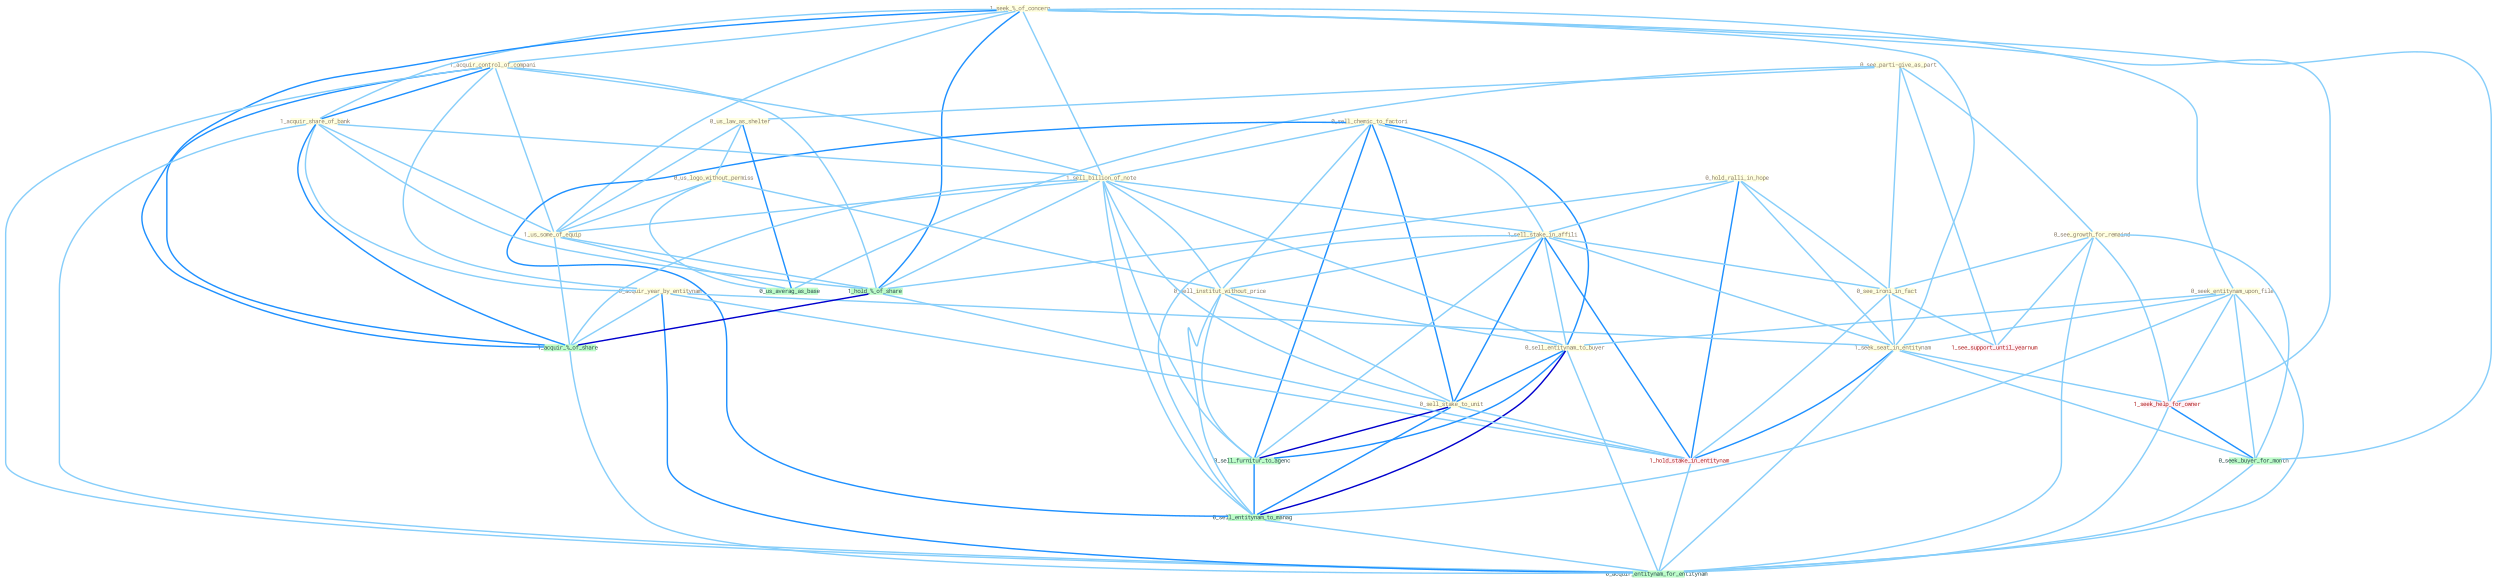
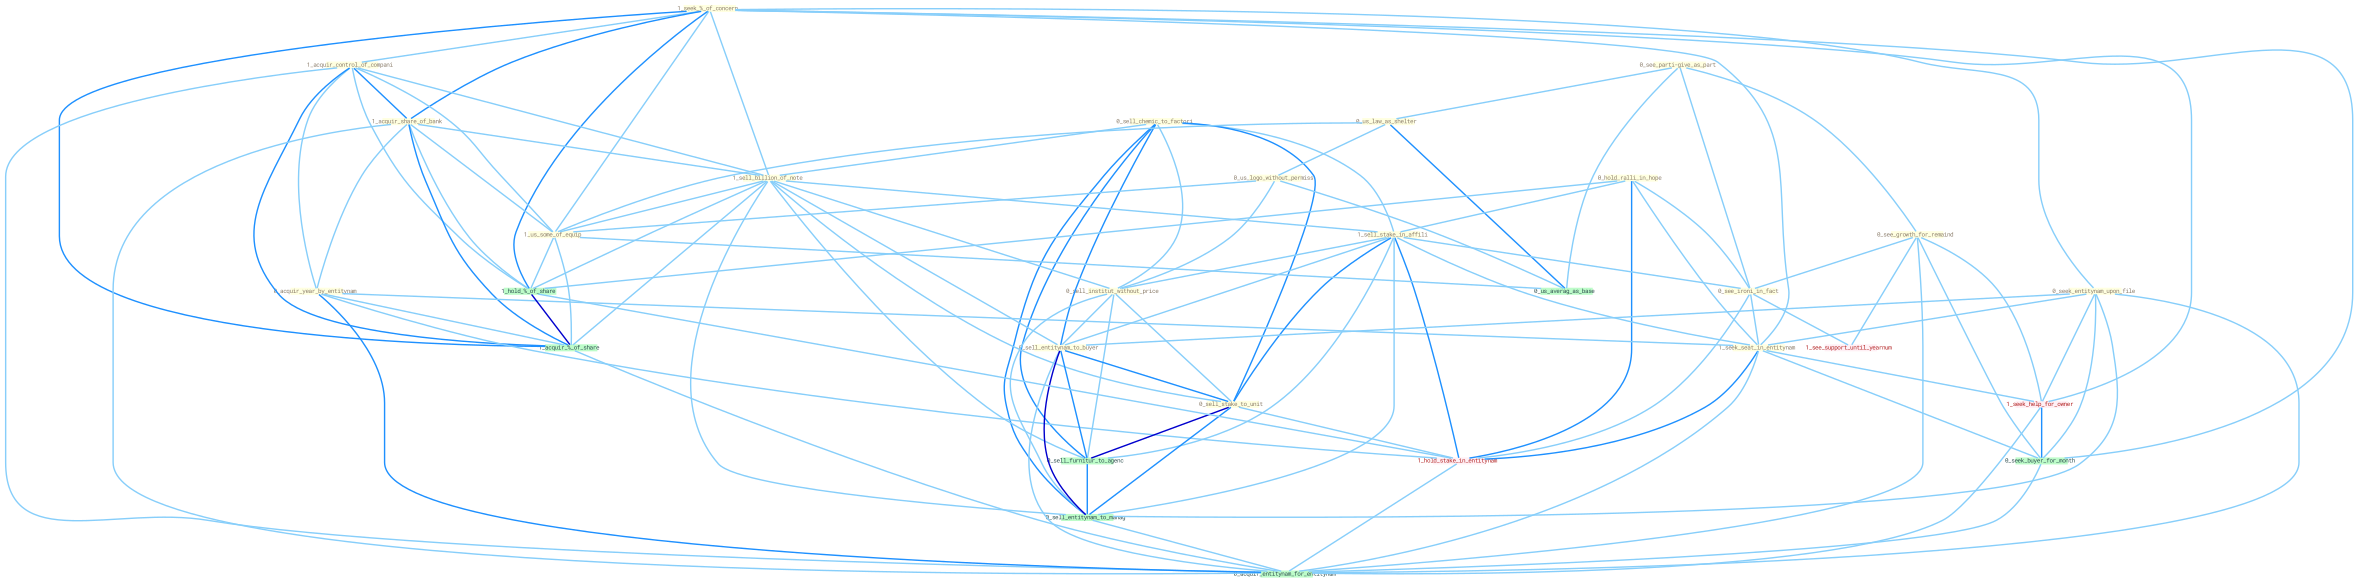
edge "1_seek_%_of_concern" -- "1_acquir_share_of_bank": color #87cefa -> #1e90ff
edge "0_see_parti-give_as_part" -- "1_see_support_until_yearnum": removed
